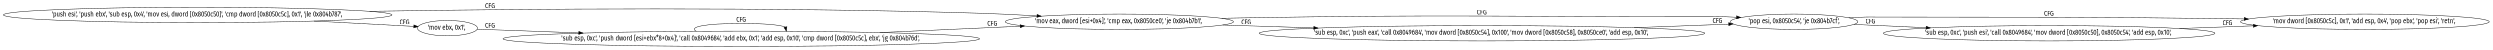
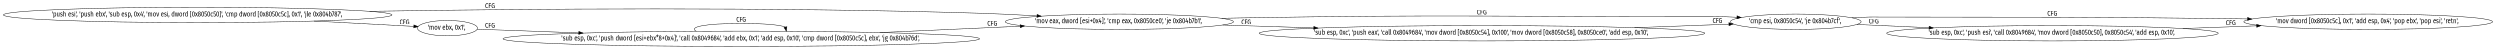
node "'pop esi, 0x8050c54', 'je 0x804b7cf',": label "'pop esi, 0x8050c54', 'je 0x804b7cf'," -> "'cmp esi, 0x8050c54', 'je 0x804b7cf',"
